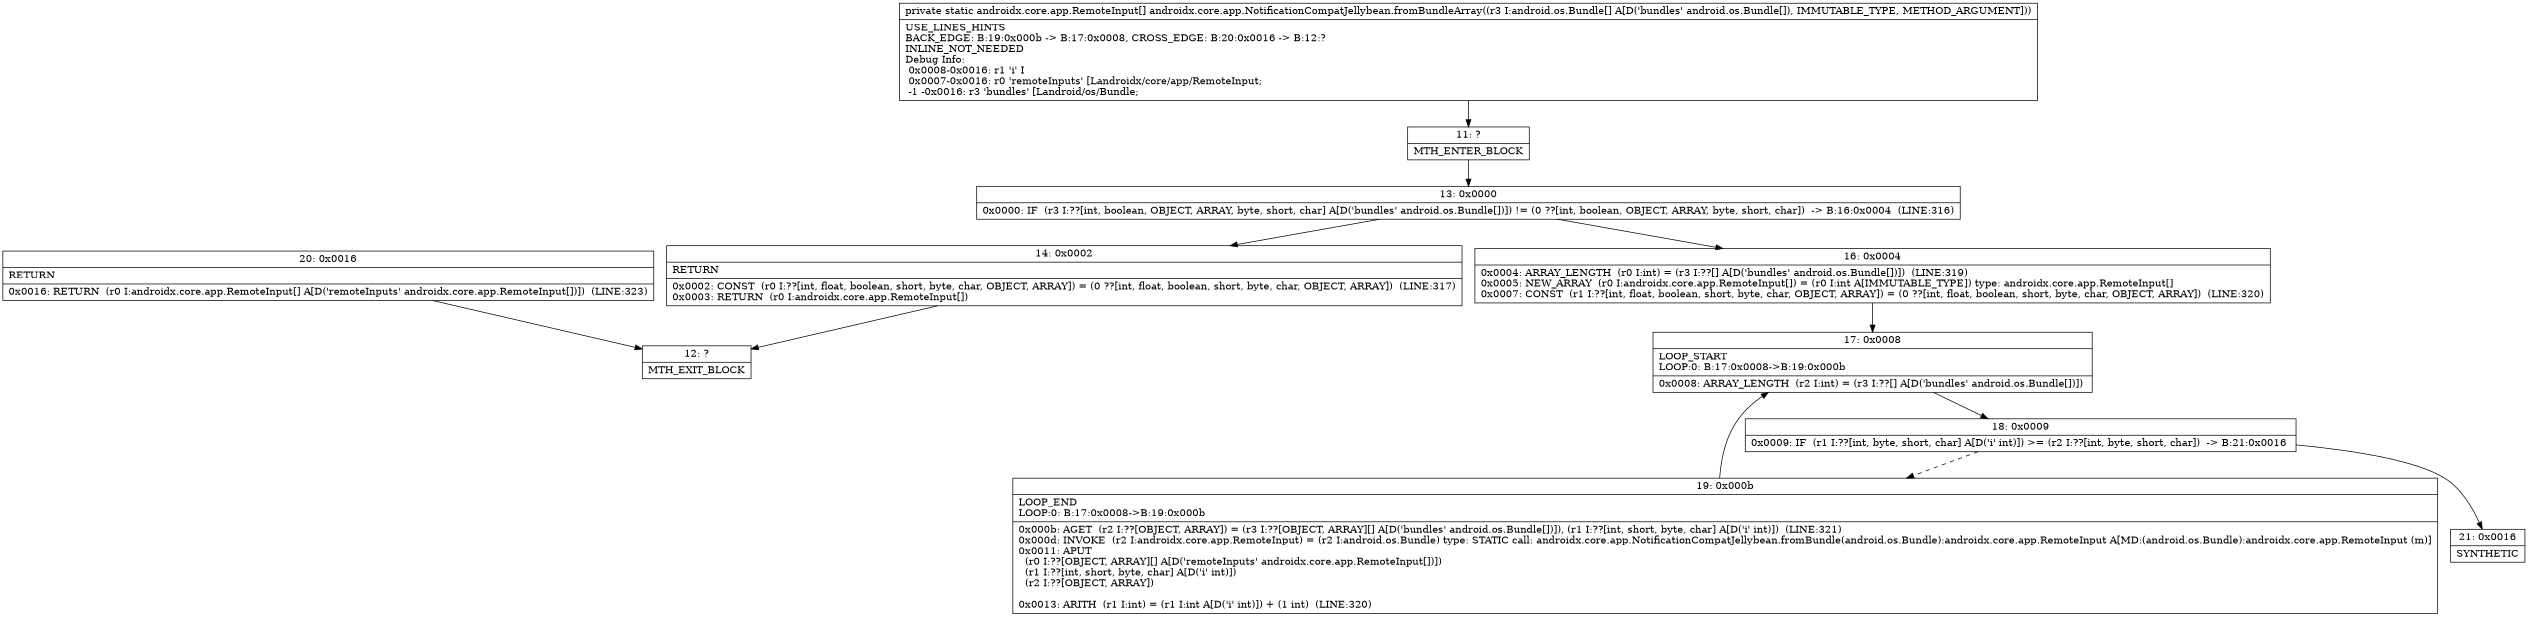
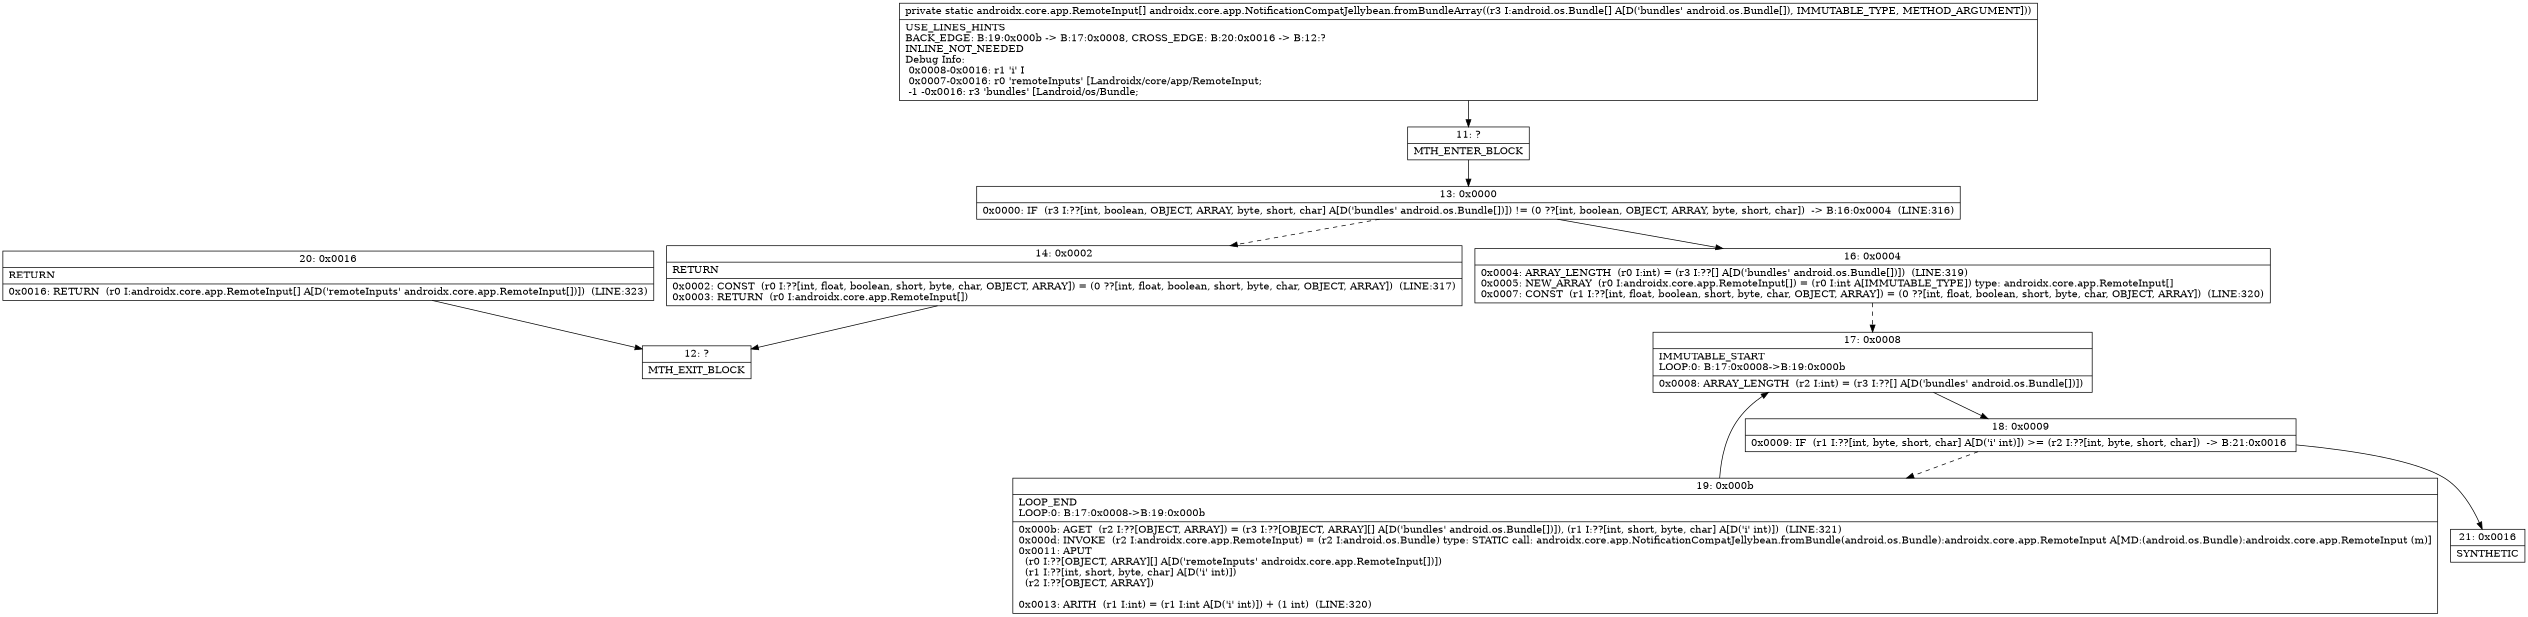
edge "13: 0x0000" -> "14: 0x0002": style solid -> dashed
edge "16: 0x0004" -> "17: 0x0008": style solid -> dashed
node "17: 0x0008": text "LOOP_START" -> "IMMUTABLE_START"
